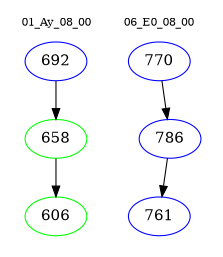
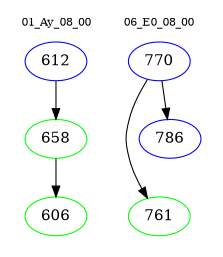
node "692": label "692" -> "612"
edge "786" -> "761": now "770" -> "761"
node "761": color blue -> green
